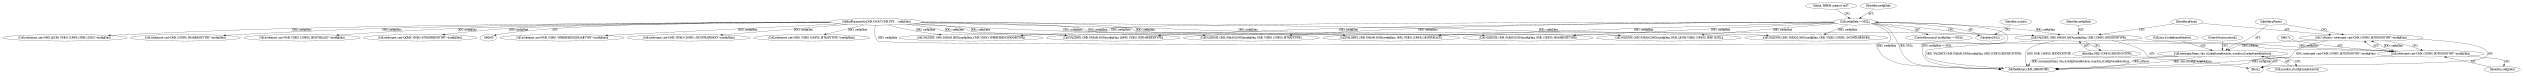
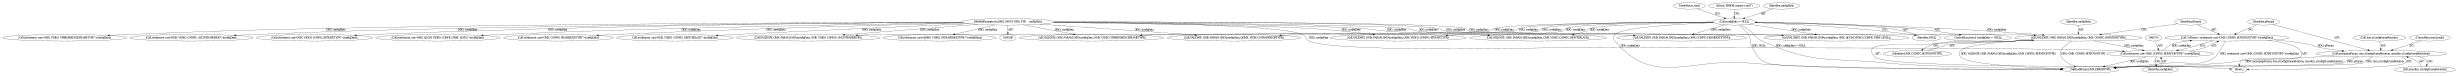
edge "(Identifier,m_state)" -> "(Identifier,NULL)": now "(Identifier,m_state)" -> "(Call,configData == NULL)"
